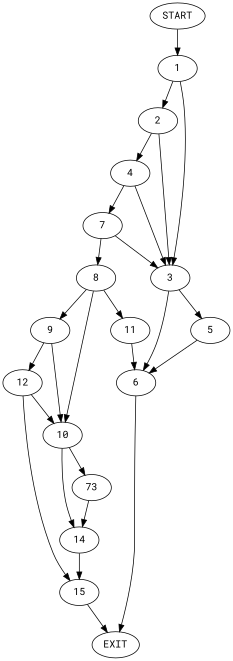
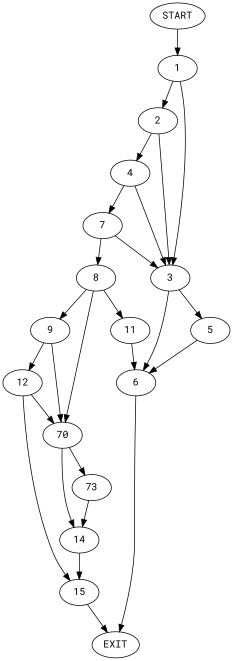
node "10": label "10" -> "70"
